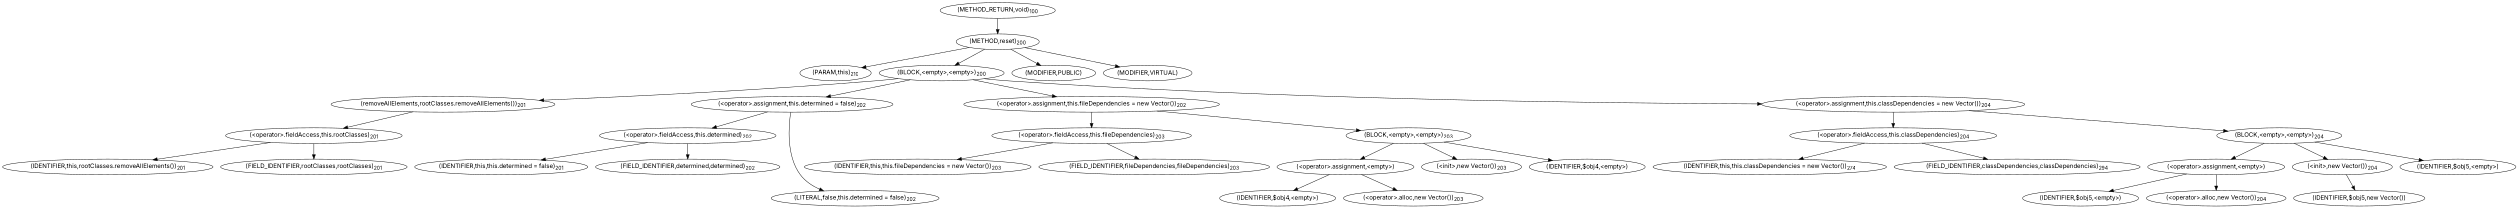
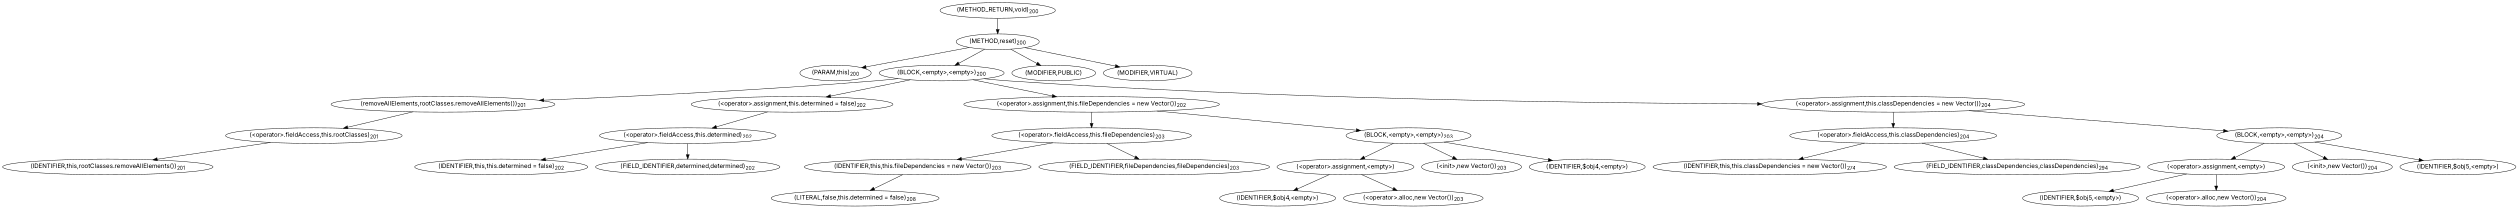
node "(METHOD_RETURN,void)": text "100" -> "200"
node "(PARAM,this)": text "210" -> "200"
edge "(<operator>.assignment,this.determined = false)" -> "(LITERAL,false,this.determined = false)": now "(IDENTIFIER,this,this.fileDependencies = new Vector())" -> "(LITERAL,false,this.determined = false)"
node "(IDENTIFIER,this,this.determined = false)": text "201" -> "202"
node "(FIELD_IDENTIFIER,rootClasses,rootClasses)": removed
node "(LITERAL,false,this.determined = false)": text "202" -> "208"
node "(IDENTIFIER,$obj5,new Vector())": removed
